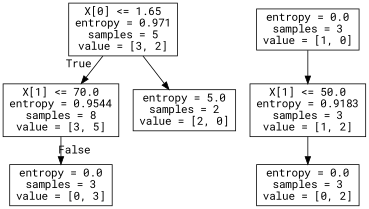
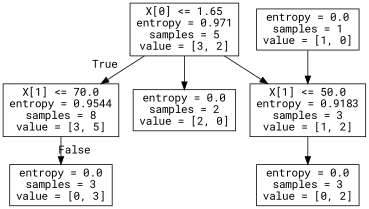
node "entropy = 0.0 samples = 3 value = [1, 0]": label "entropy = 0.0 samples = 3 value = [1, 0]" -> "entropy = 0.0 samples = 1 value = [1, 0]"
edge "X[0] <= 1.65 entropy = 0.971 samples = 5 value = [3, 2]" -> "X[1] <= 50.0 entropy = 0.9183 samples = 3 value = [1, 2]": added
node "entropy = 5.0 samples = 2 value = [2, 0]": label "entropy = 5.0 samples = 2 value = [2, 0]" -> "entropy = 0.0 samples = 2 value = [2, 0]"
